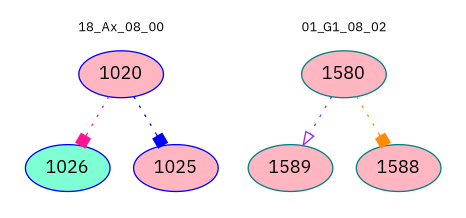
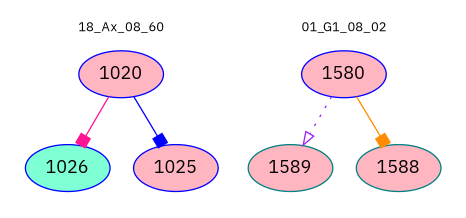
cluster "18_Ax_08_00": label "18_Ax_08_00" -> "18_Ax_08_60"
node "1580": color teal -> blue
edge "1020" -> "1026": style dotted -> solid
edge "1020" -> "1025": style dotted -> solid
edge "1580" -> "1588": style dotted -> solid
